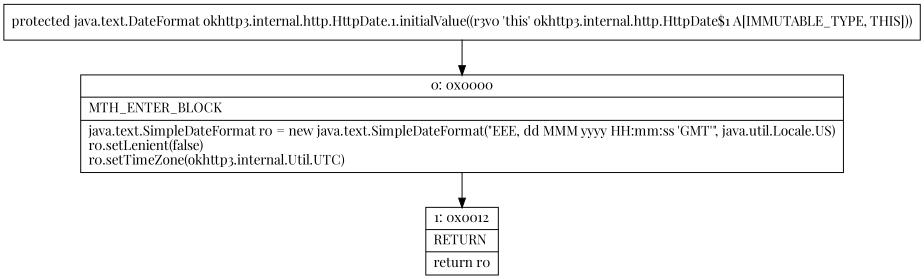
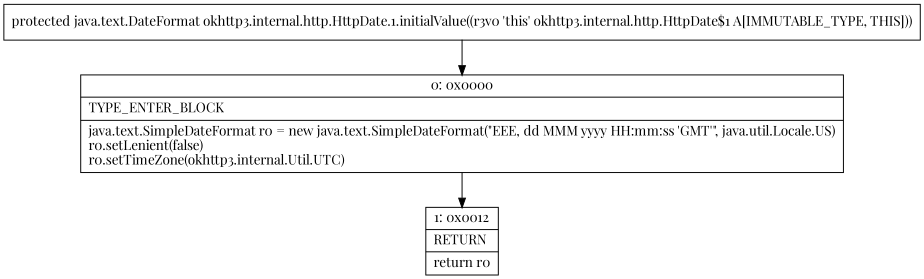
node "0: 0x0000": text "MTH_ENTER_BLOCK" -> "TYPE_ENTER_BLOCK"
